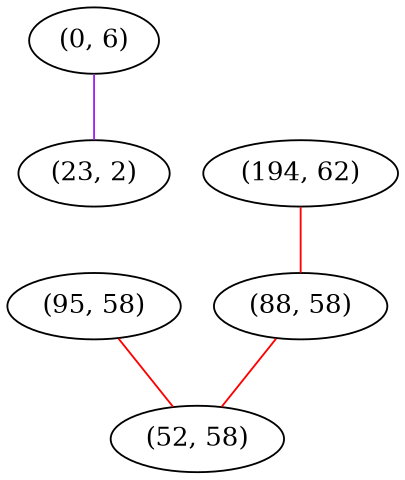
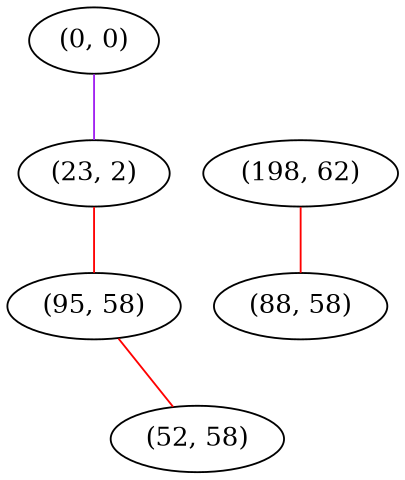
node "(0, 6)": label "(0, 6)" -> "(0, 0)"
node "(194, 62)": label "(194, 62)" -> "(198, 62)"
edge "(23, 2)" -- "(95, 58)": added
edge "(88, 58)" -- "(52, 58)": removed
